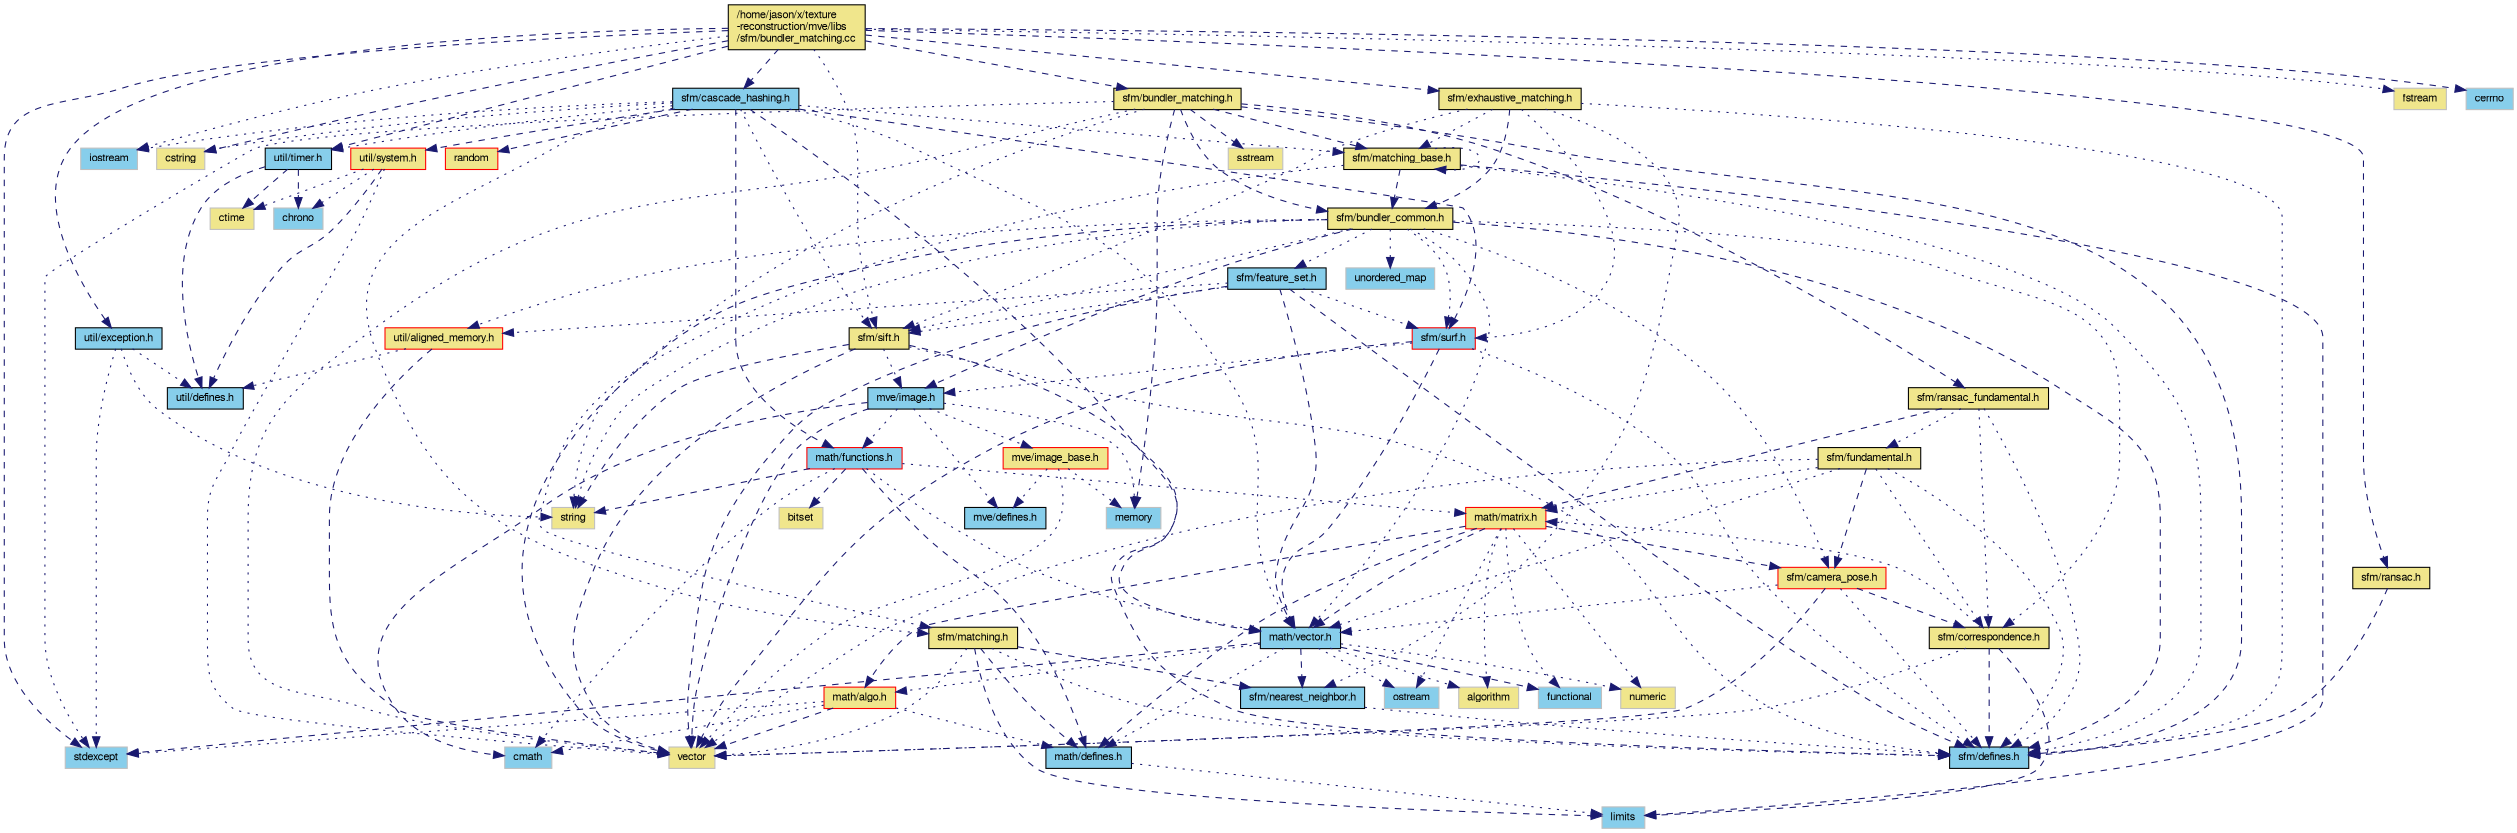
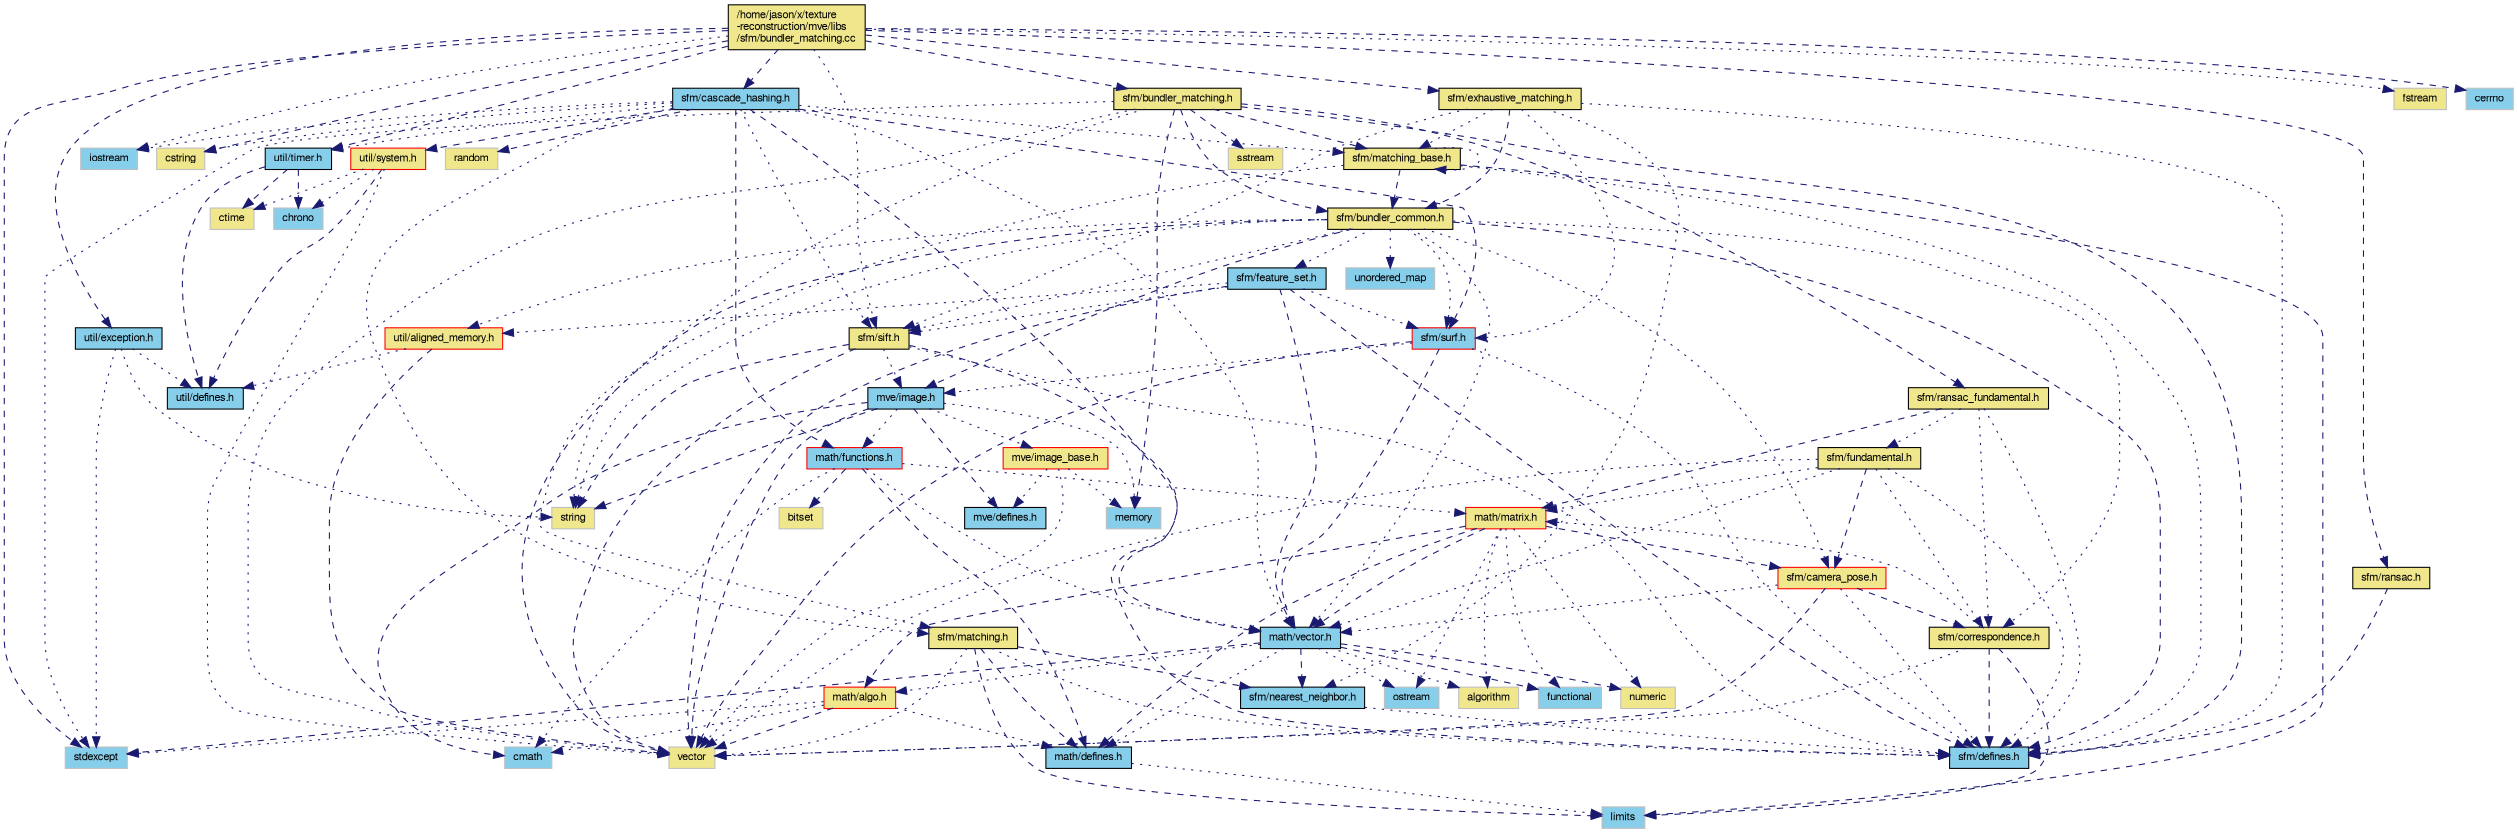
node "random": color red -> grey75
edge "mve/image.h" -> "mve/defines.h": style dotted -> dashed
edge "math/functions.h" -> "string": now "mve/image.h" -> "string"
edge "math/vector.h" -> "numeric": style dotted -> dashed
